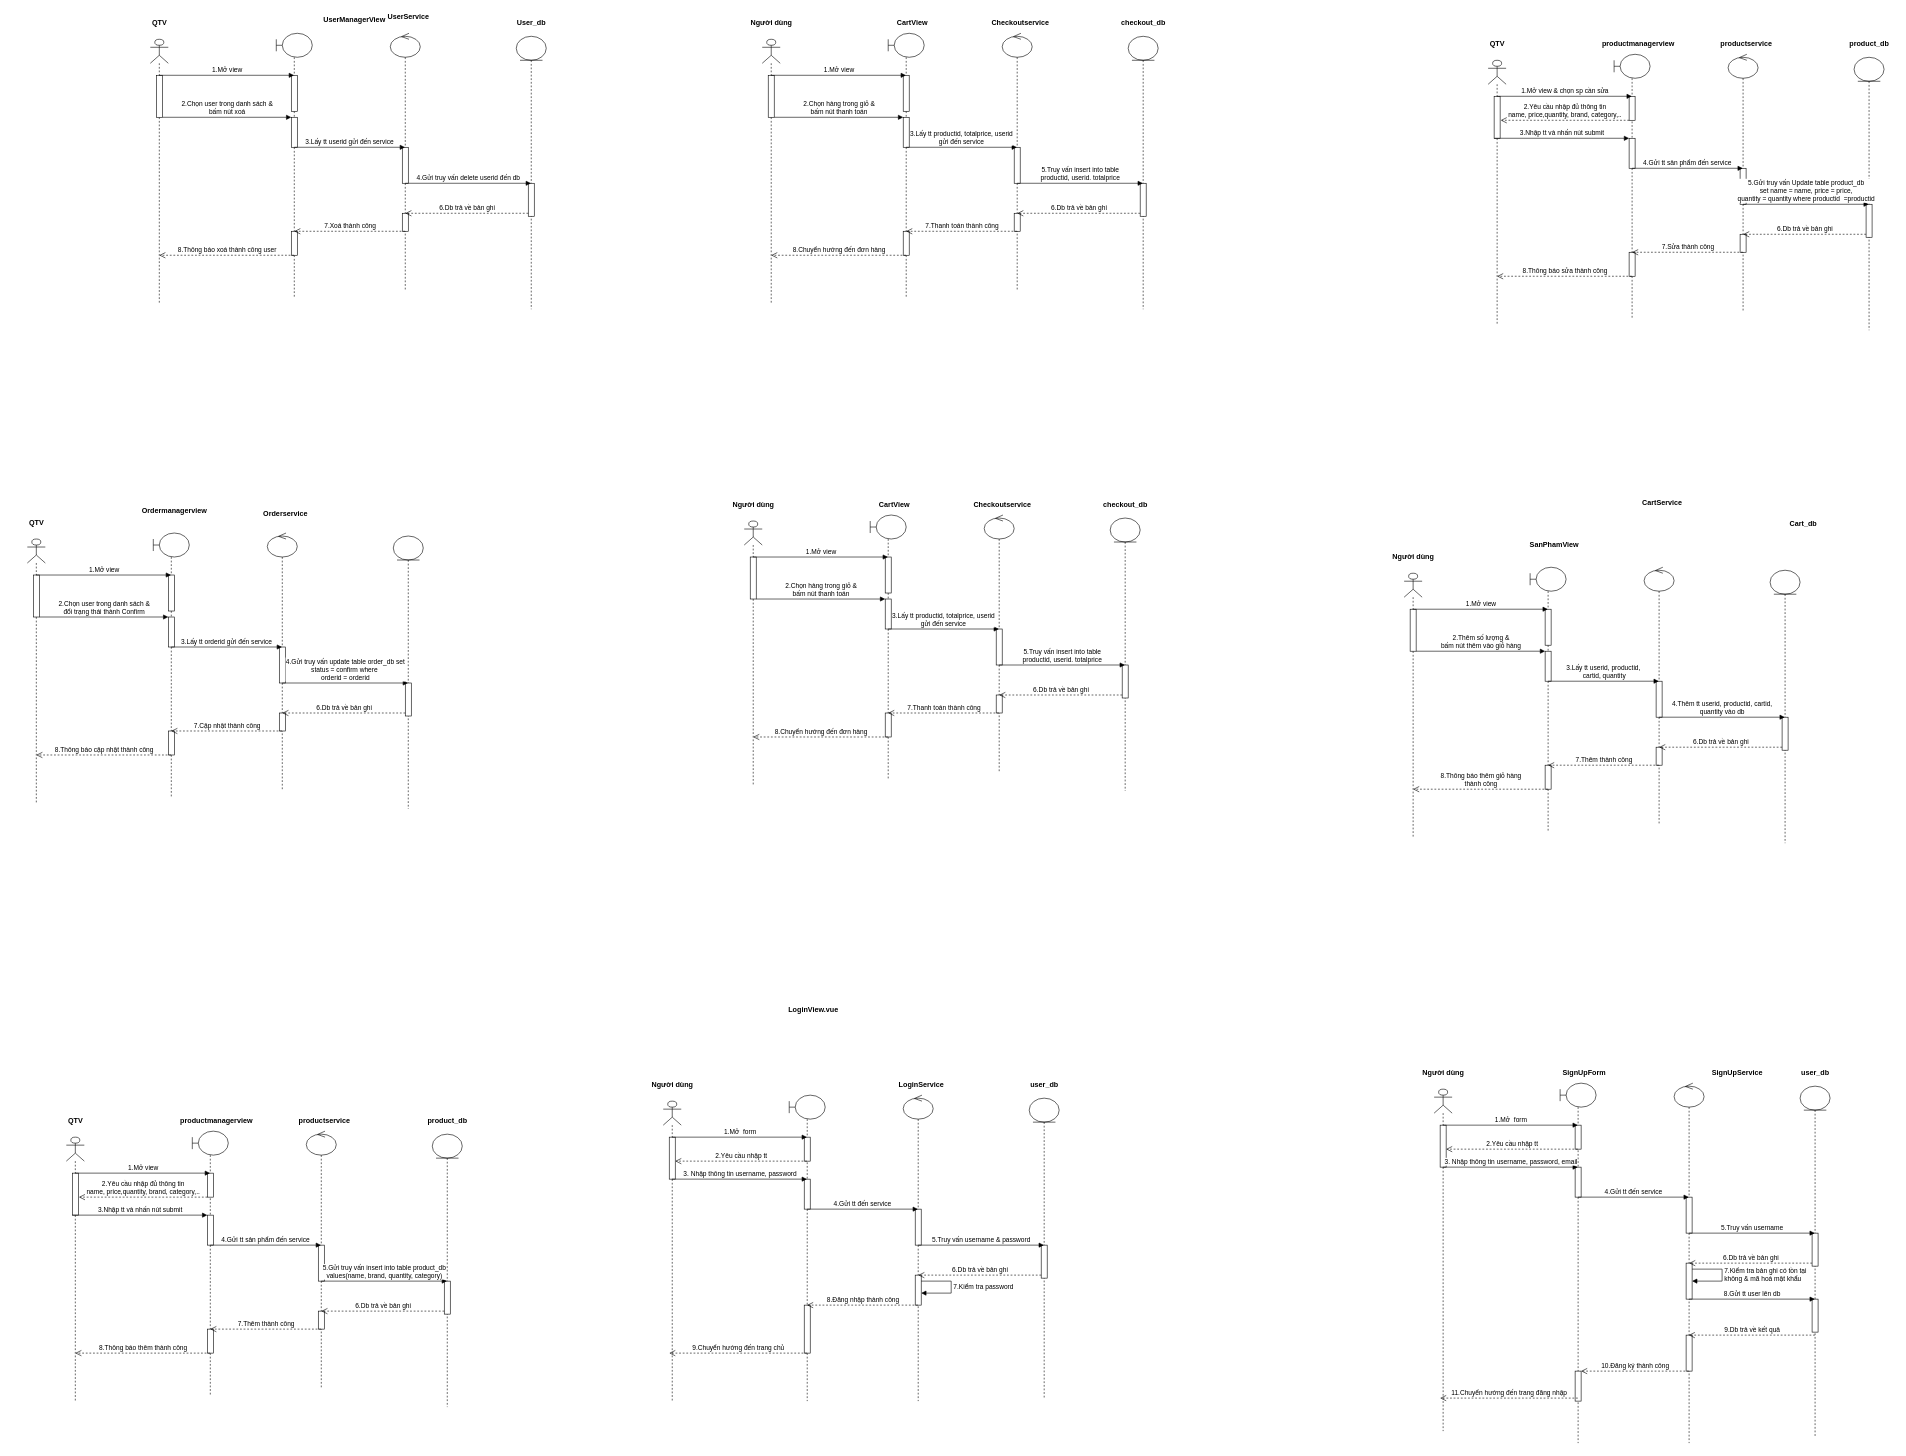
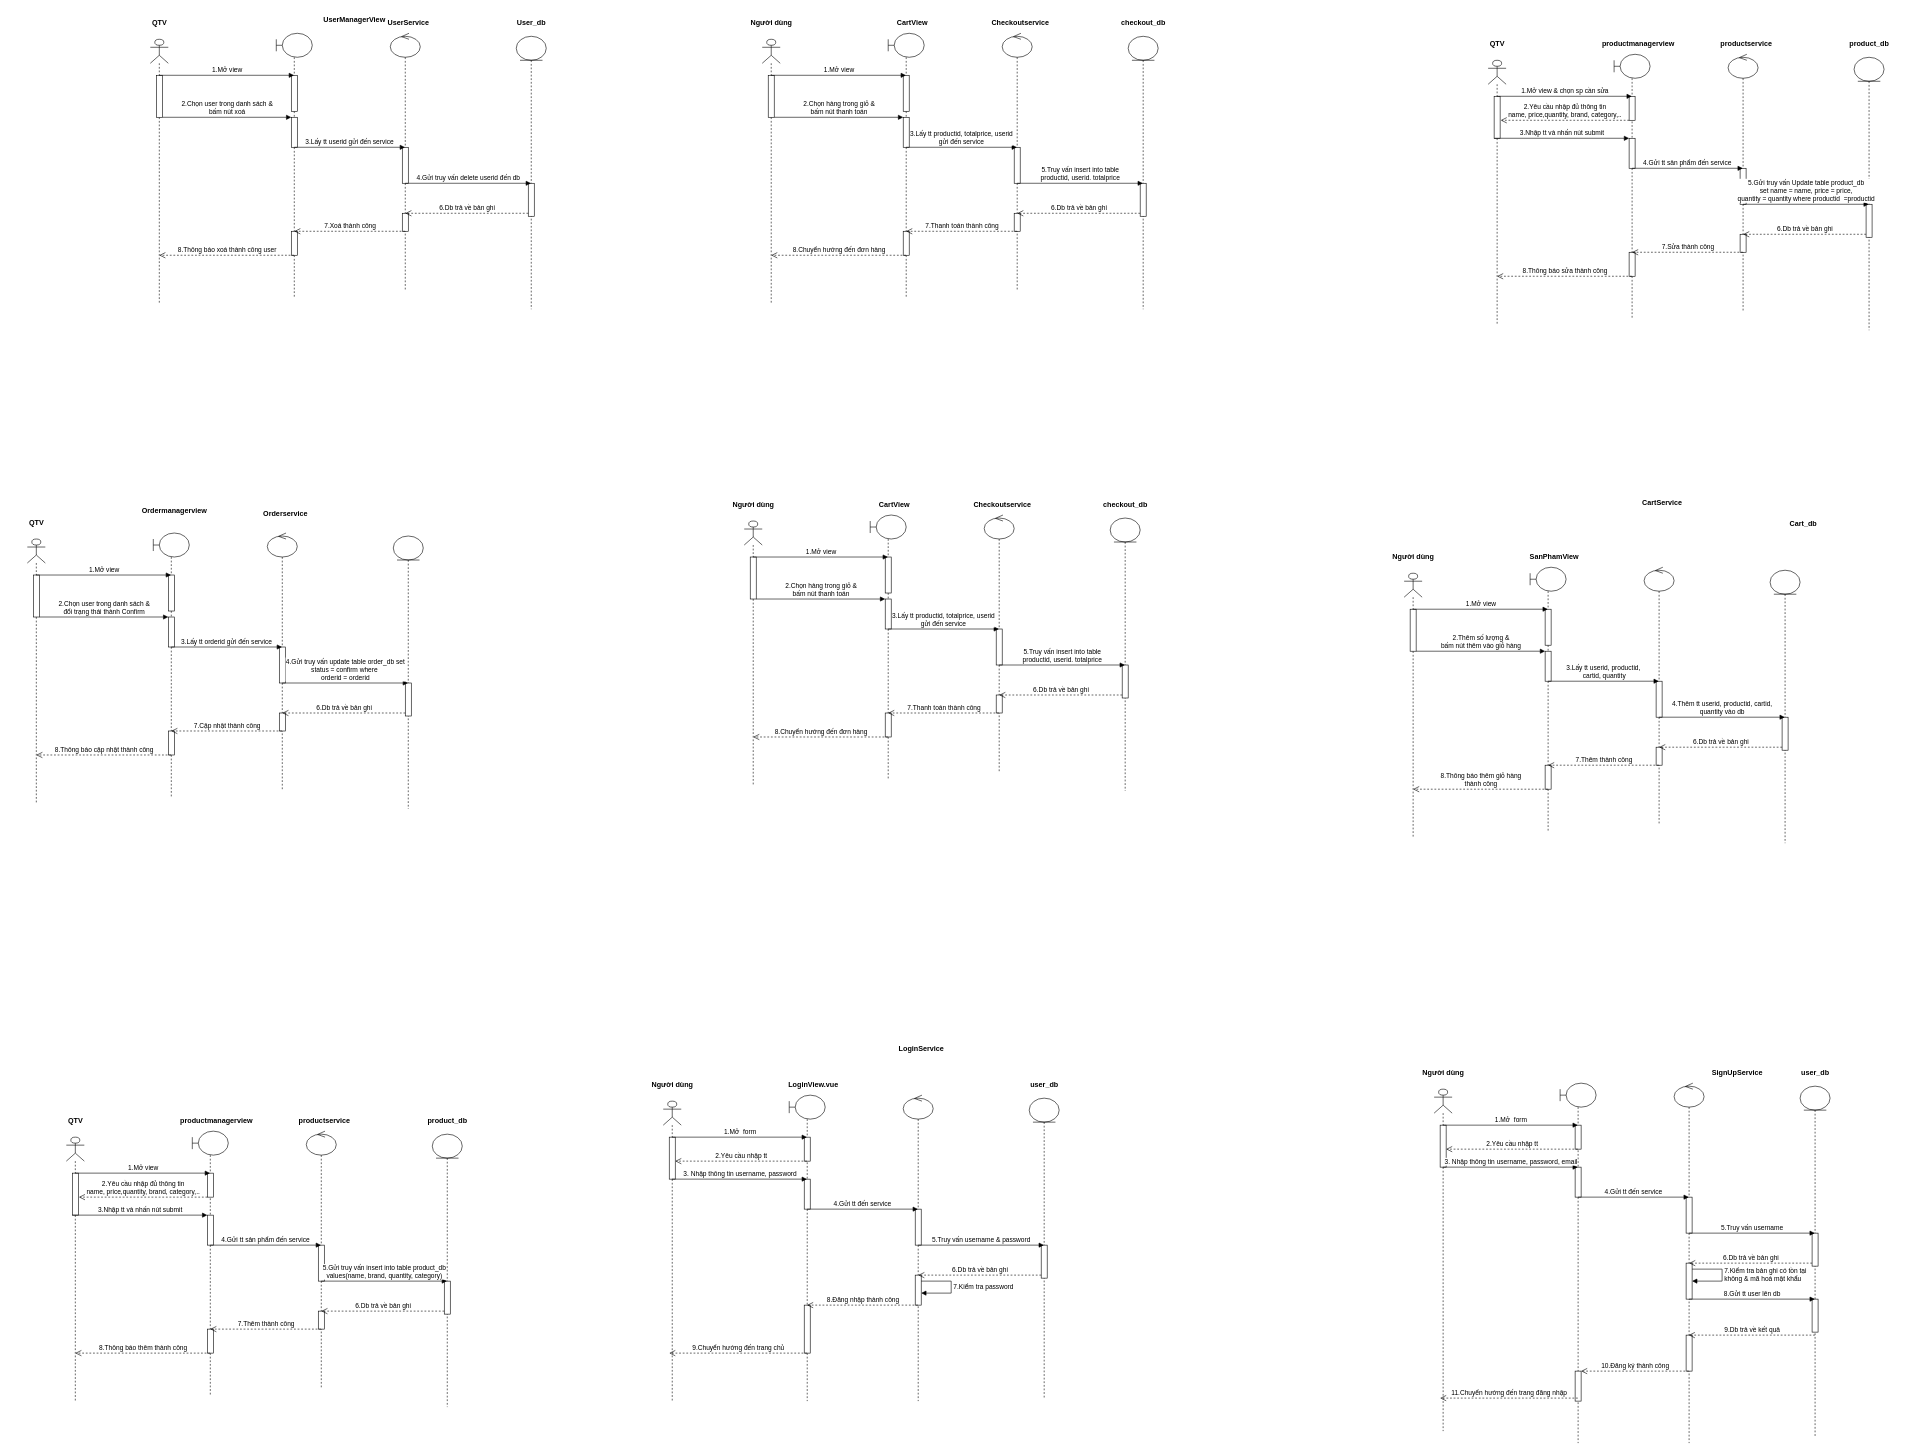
node "UserService": moved (408, 17) -> (408, 23)
node "SanPhamView": moved (1554, 545) -> (1554, 557)
node "LoginView.vue": moved (813, 1010) -> (813, 1085)
node "SignUpForm": removed
node "LoginService": moved (921, 1085) -> (921, 1049)
